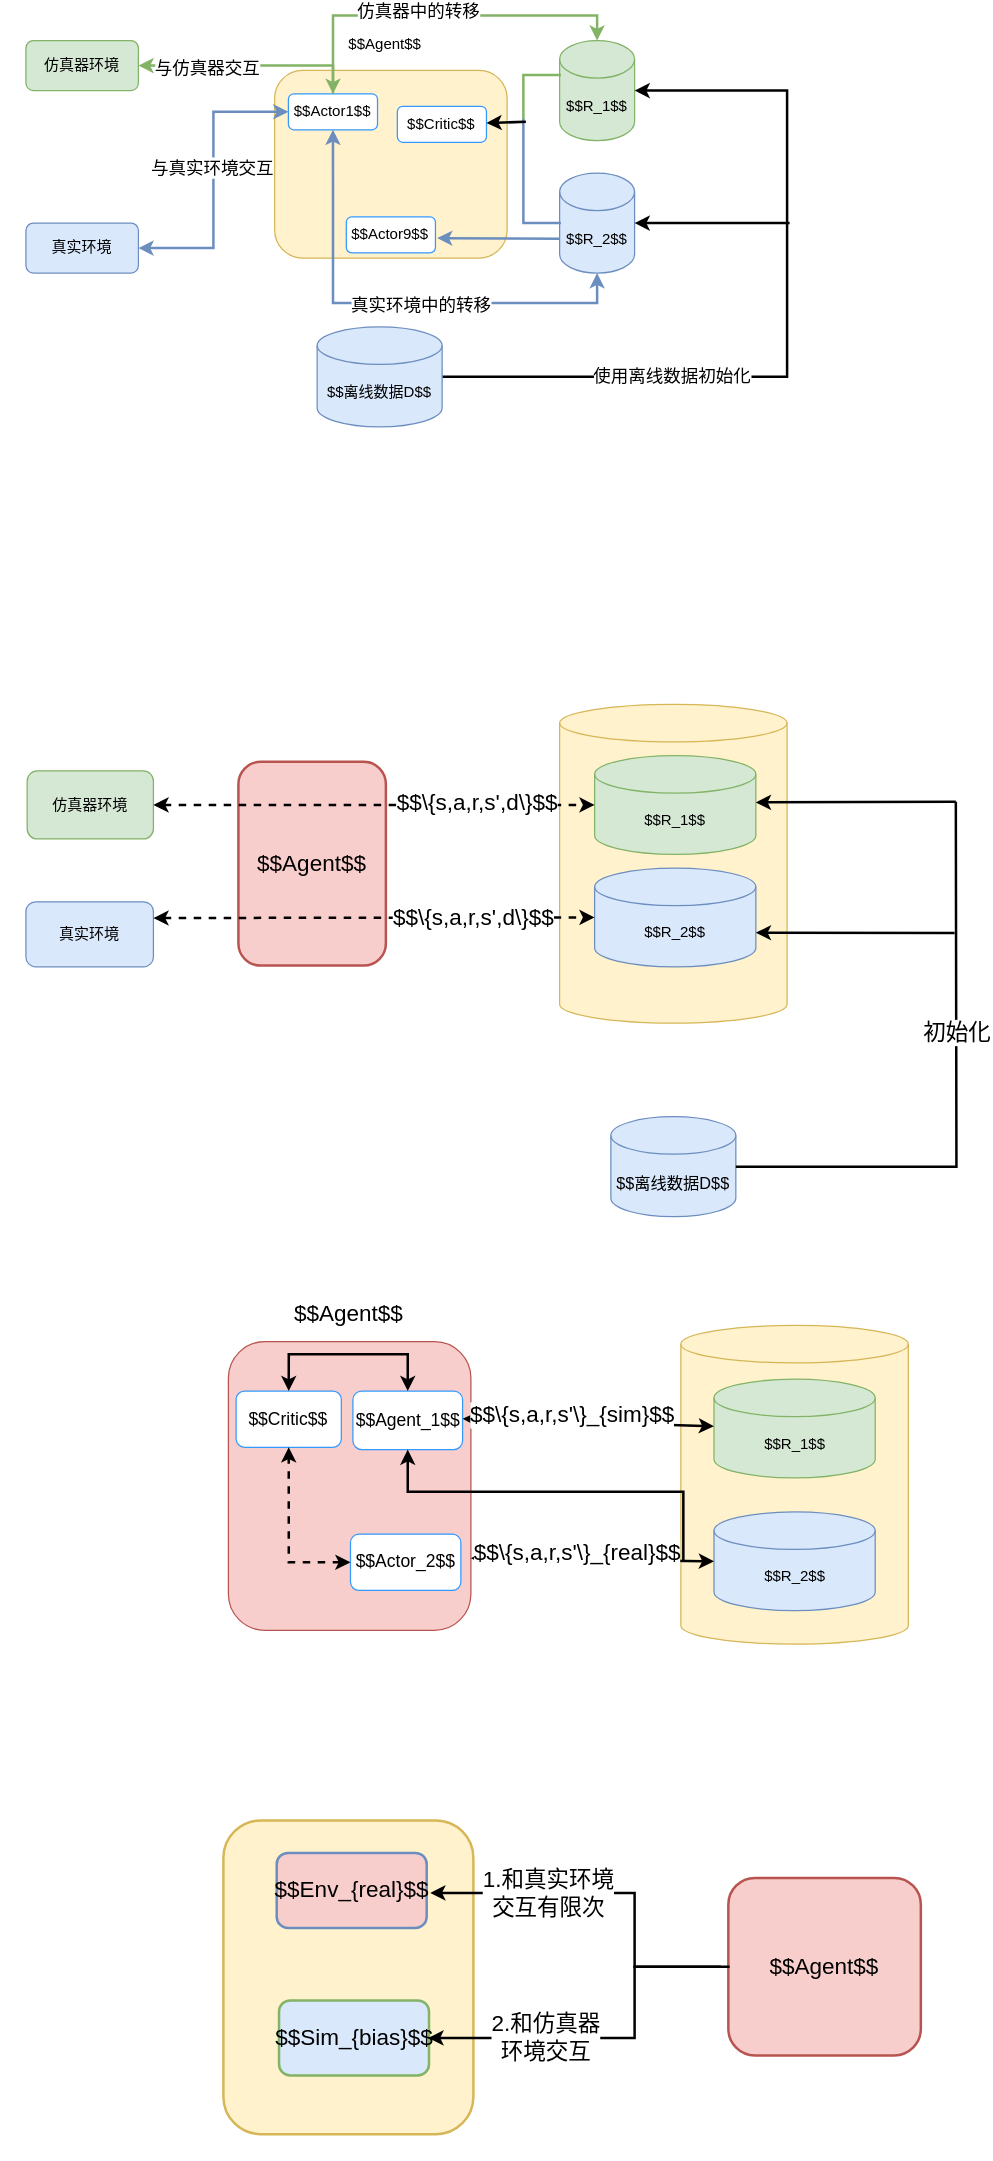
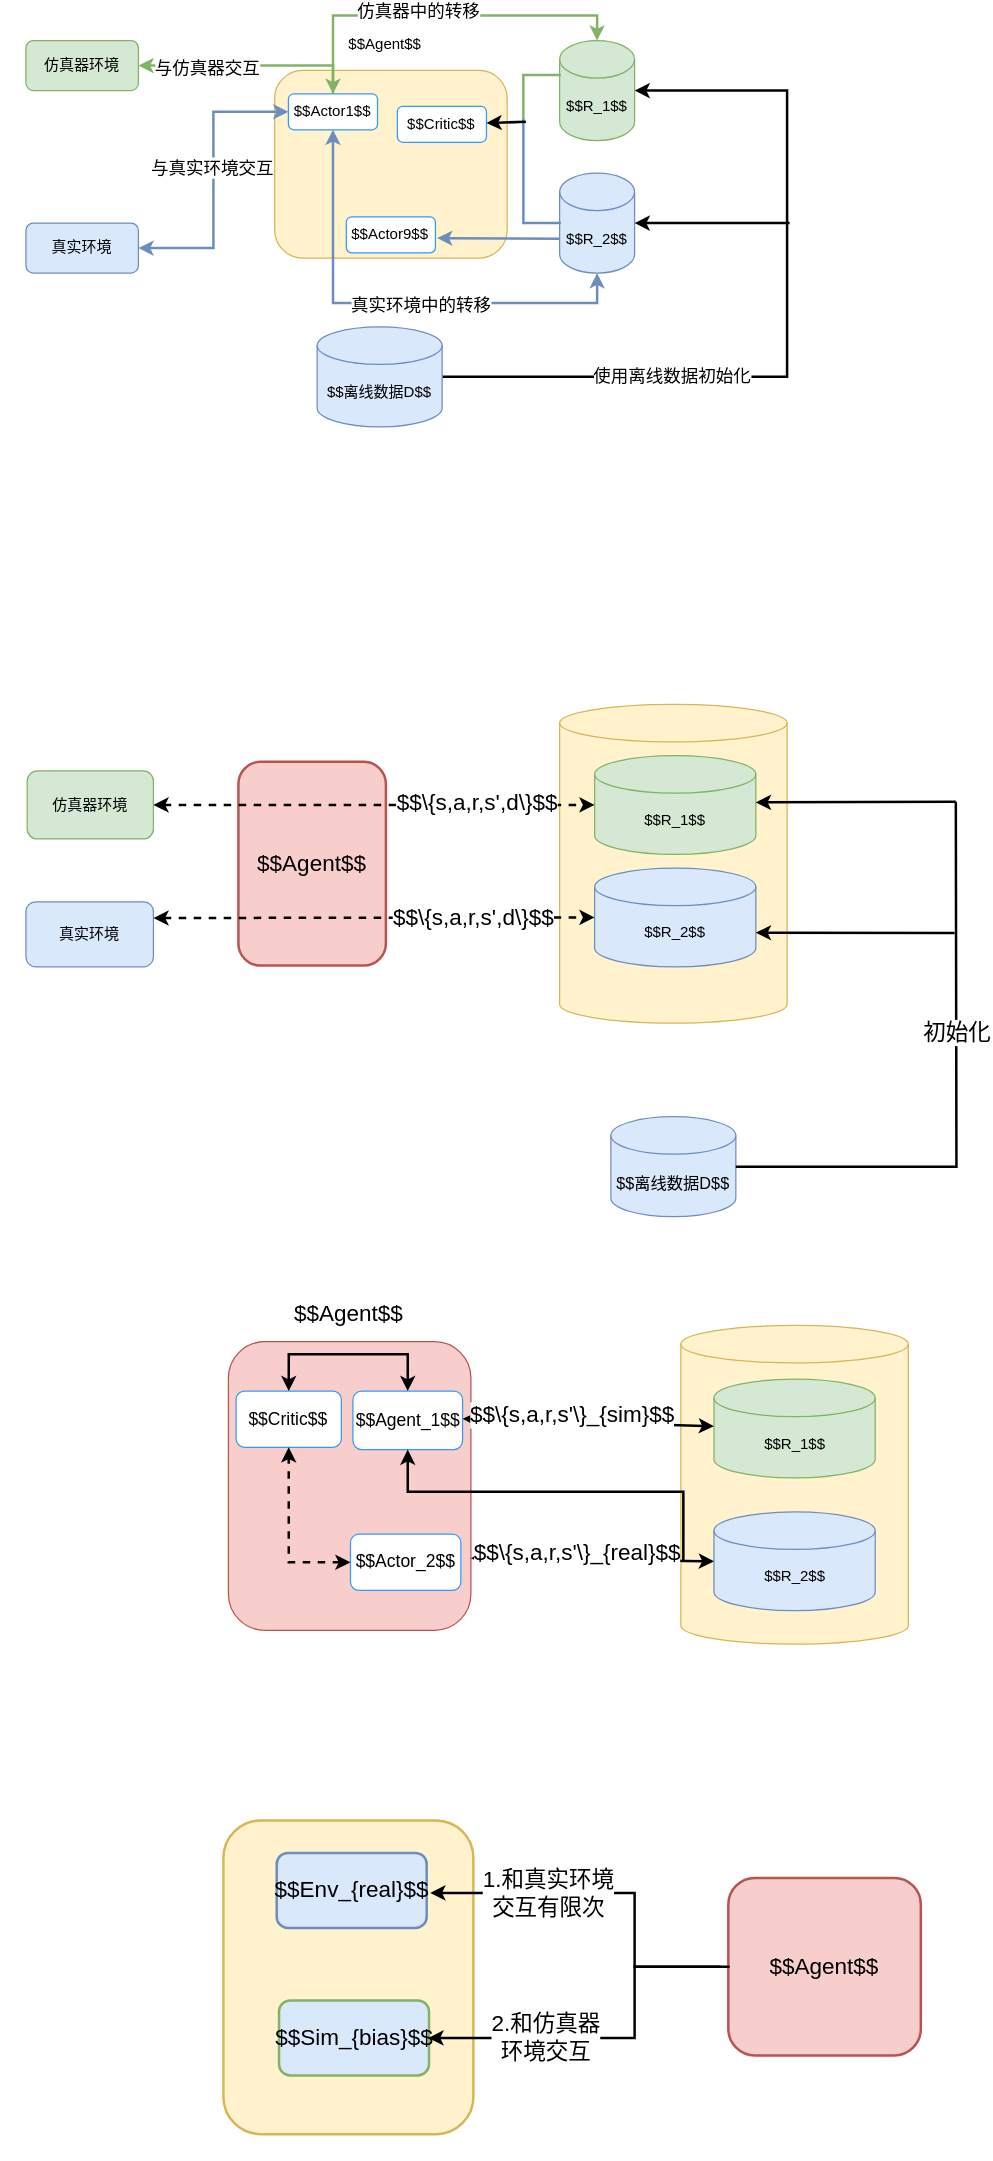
node "$$Env_{real}$$": fillcolor #f8cecc -> #dae8fc
